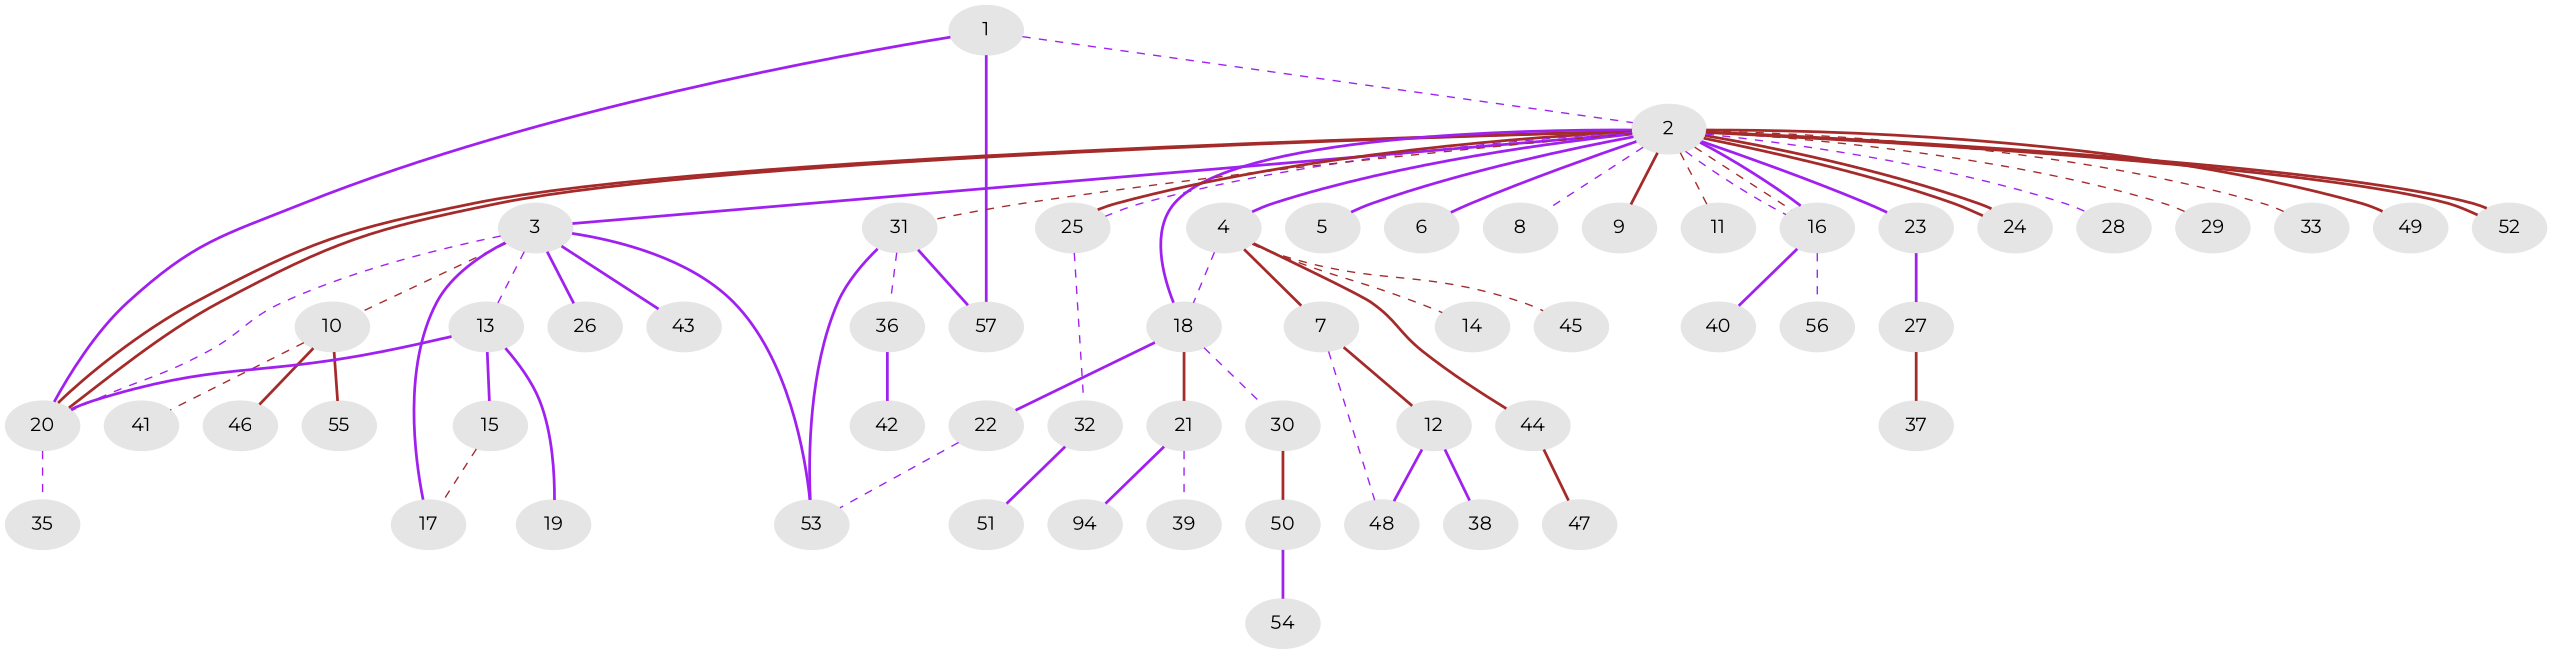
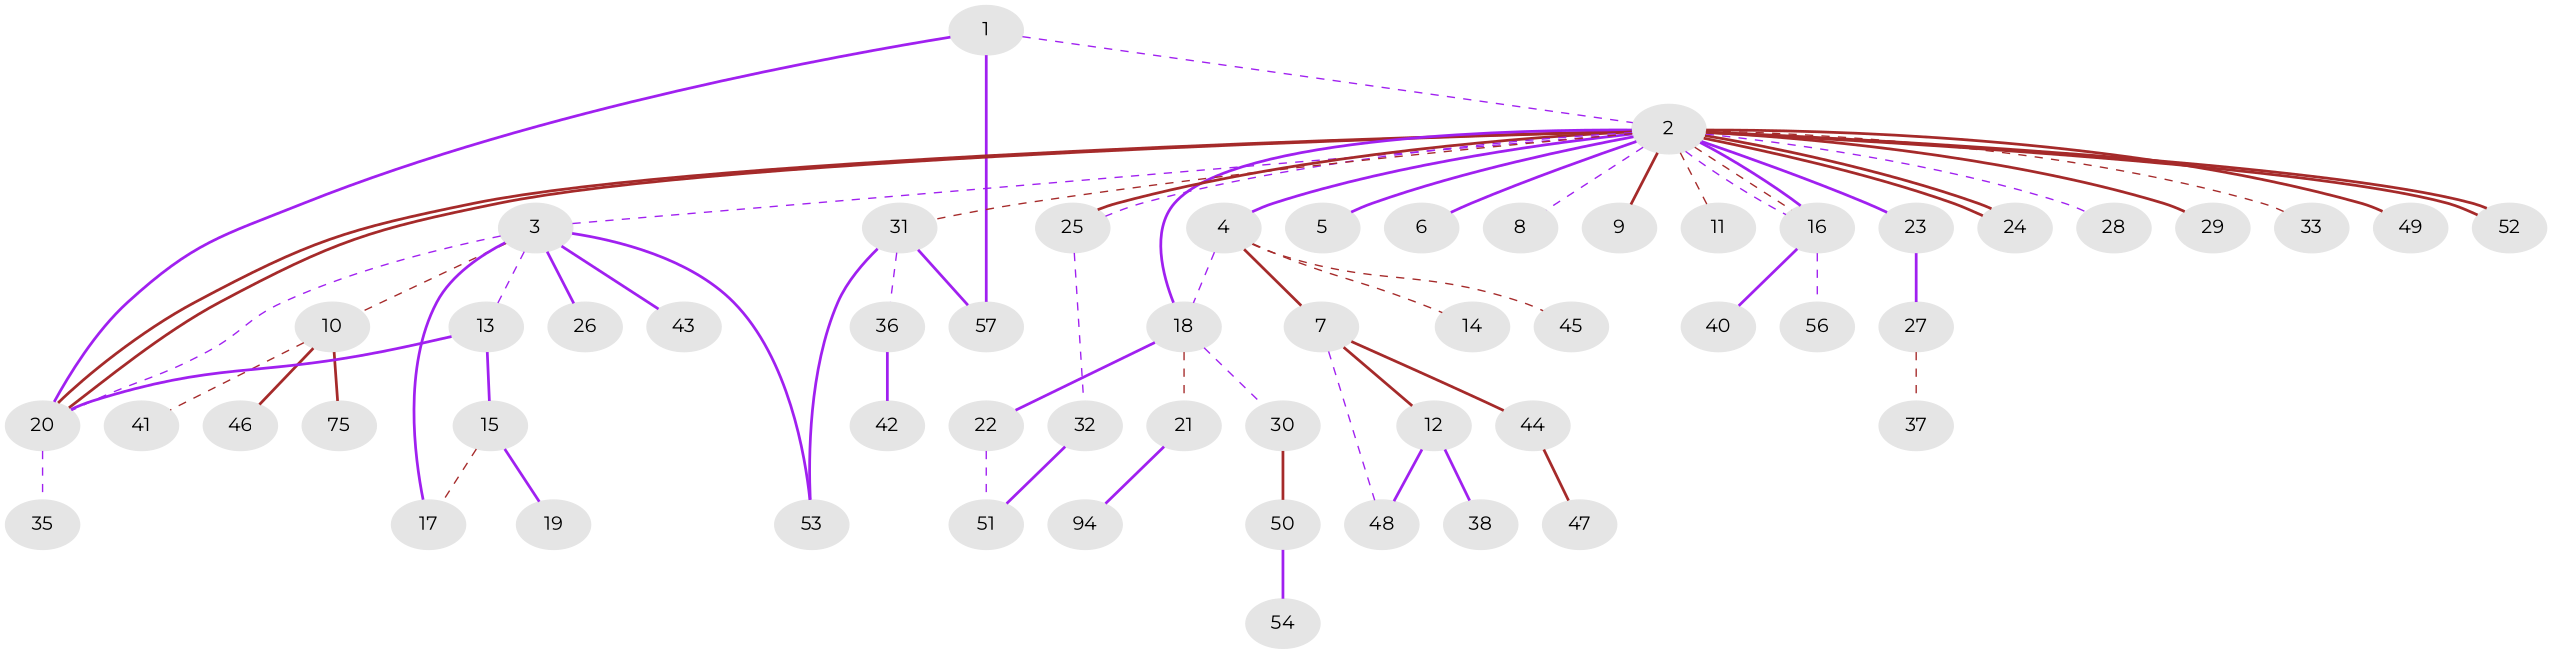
edge "2" -- "29": style dashed -> bold
edge "2" -- "3": style bold -> dashed
edge "4" -- "44": now "7" -- "44"
edge "18" -- "21": style bold -> dashed
edge "27" -- "37": style bold -> dashed
edge "13" -- "19": now "15" -- "19"
node "55": label "55" -> "75"
edge "22" -- "53": now "22" -- "51"
node "39": removed
